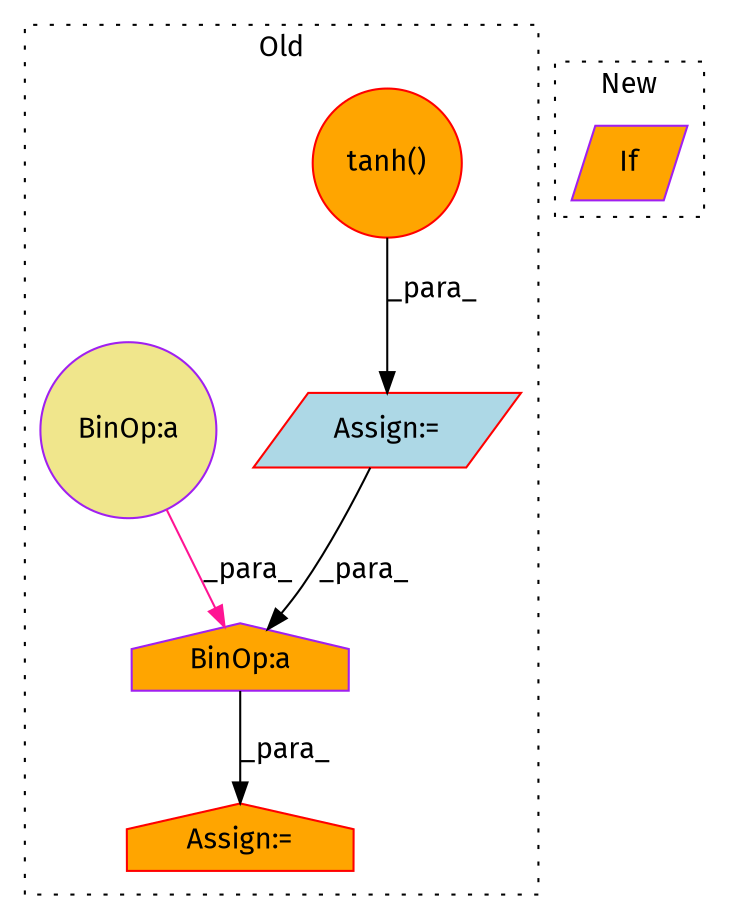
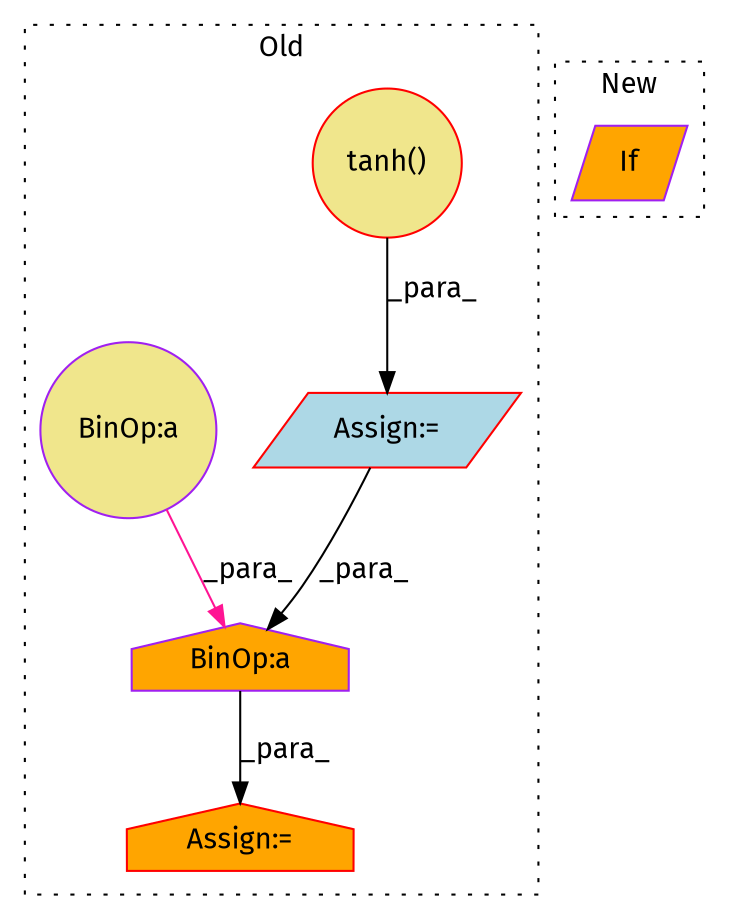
node "tanh()": fillcolor orange -> khaki
